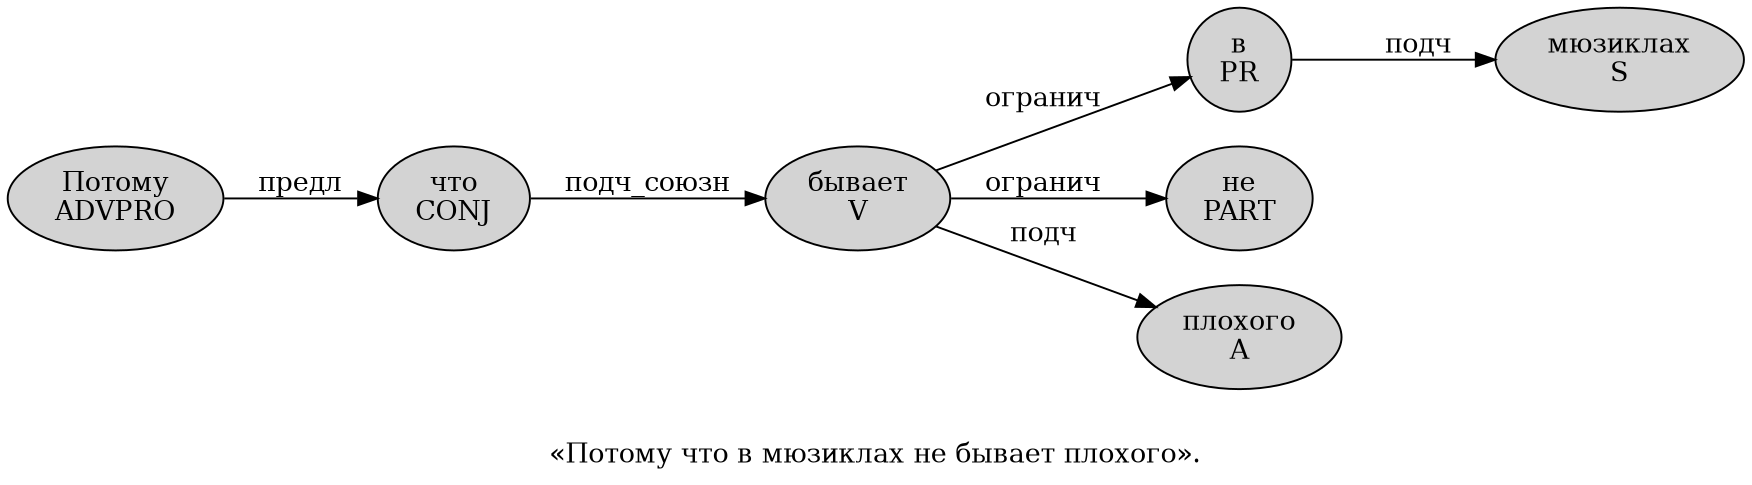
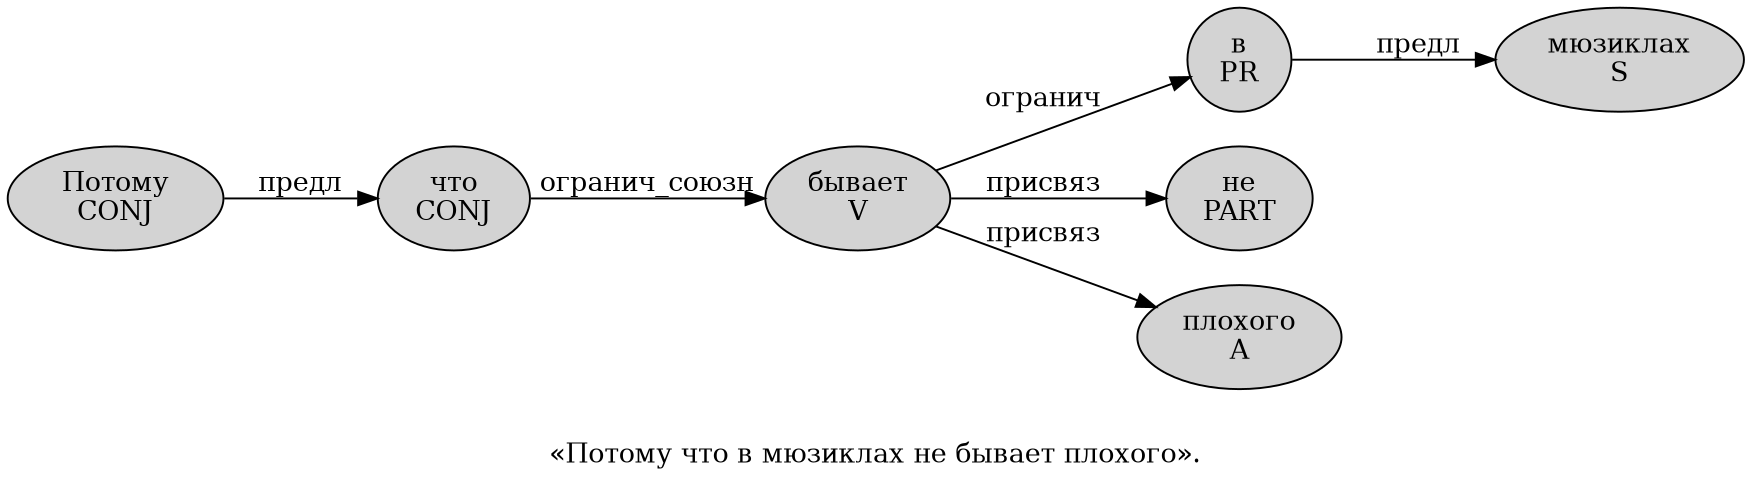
edge "в PR" -> "мюзиклах S": label "подч" -> "предл"
edge "что CONJ" -> "бывает V": label "подч_союзн" -> "огранич_союзн"
edge "бывает V" -> "не PART": label "огранич" -> "присвяз"
node "Потому ADVPRO": label "Потому ADVPRO" -> "Потому CONJ"
edge "бывает V" -> "плохого A": label "подч" -> "присвяз"
